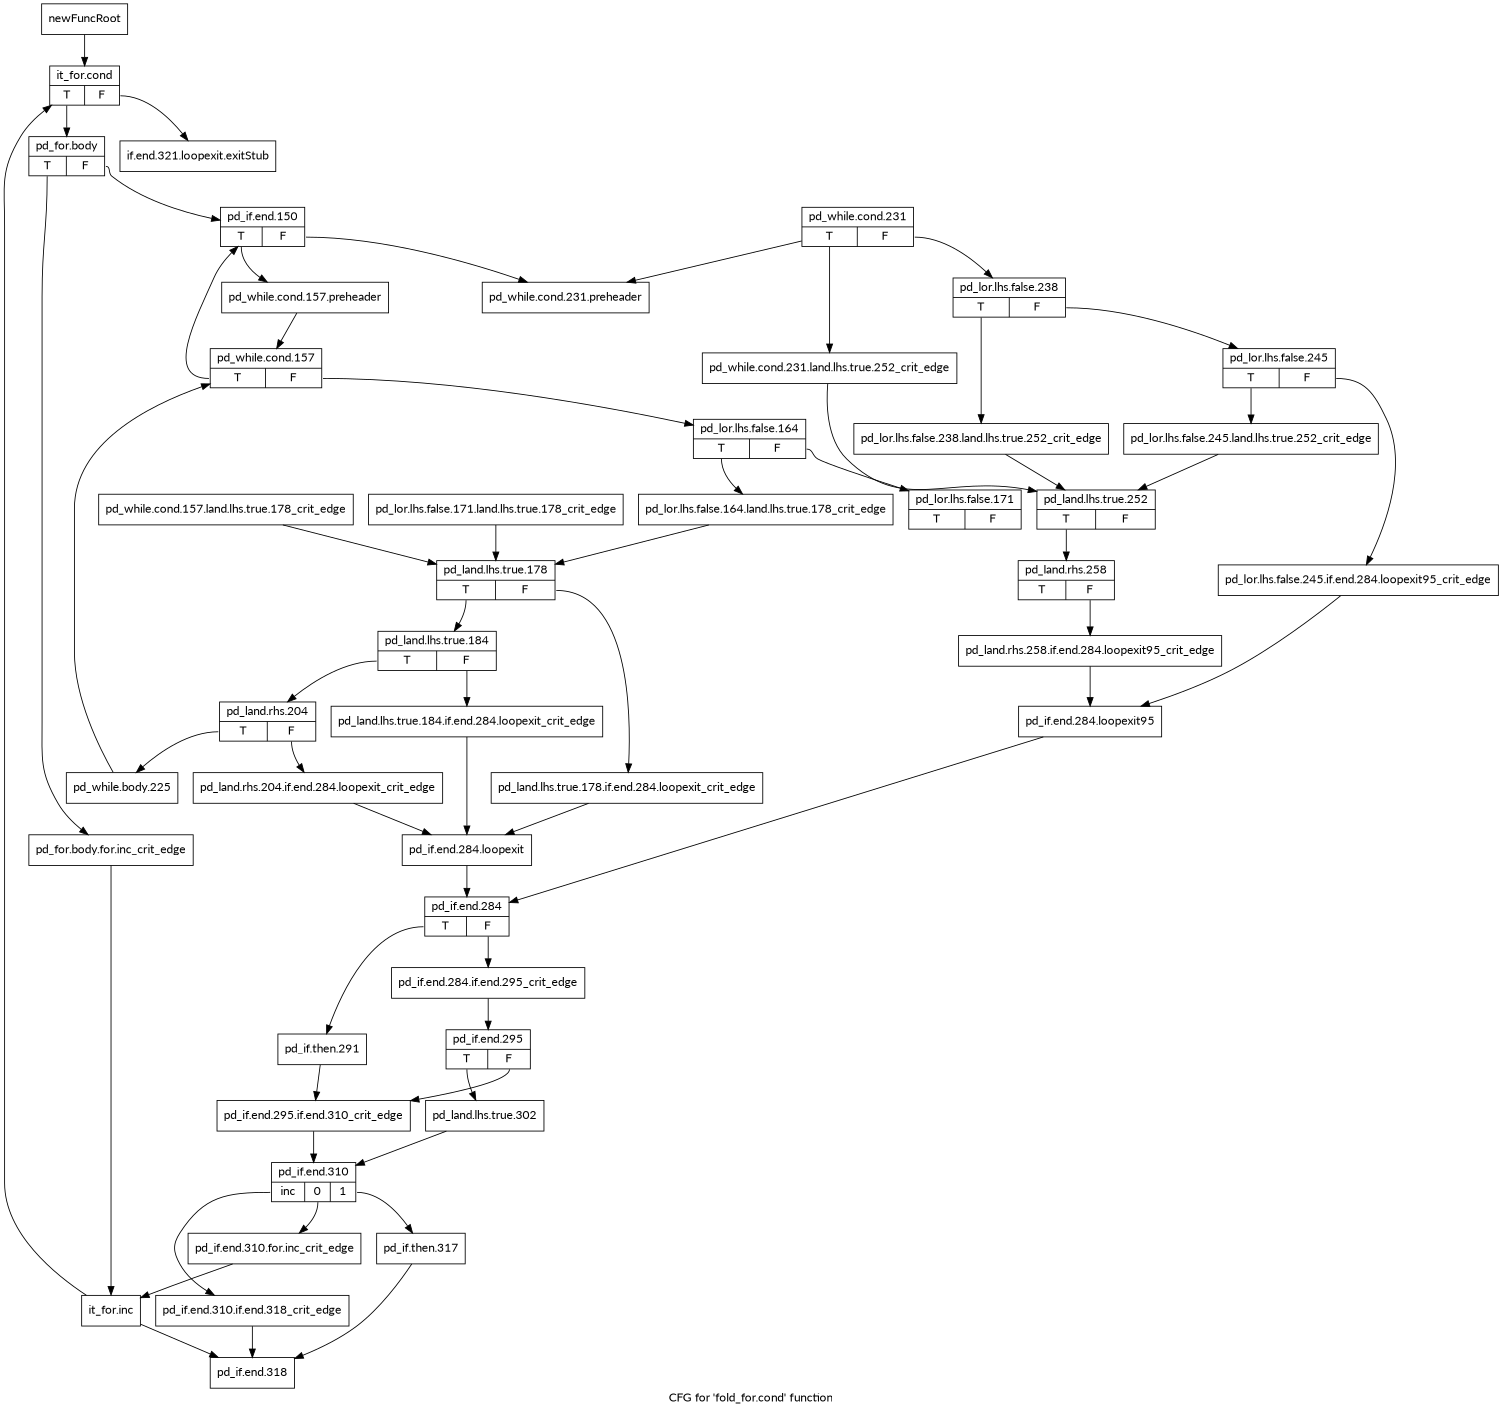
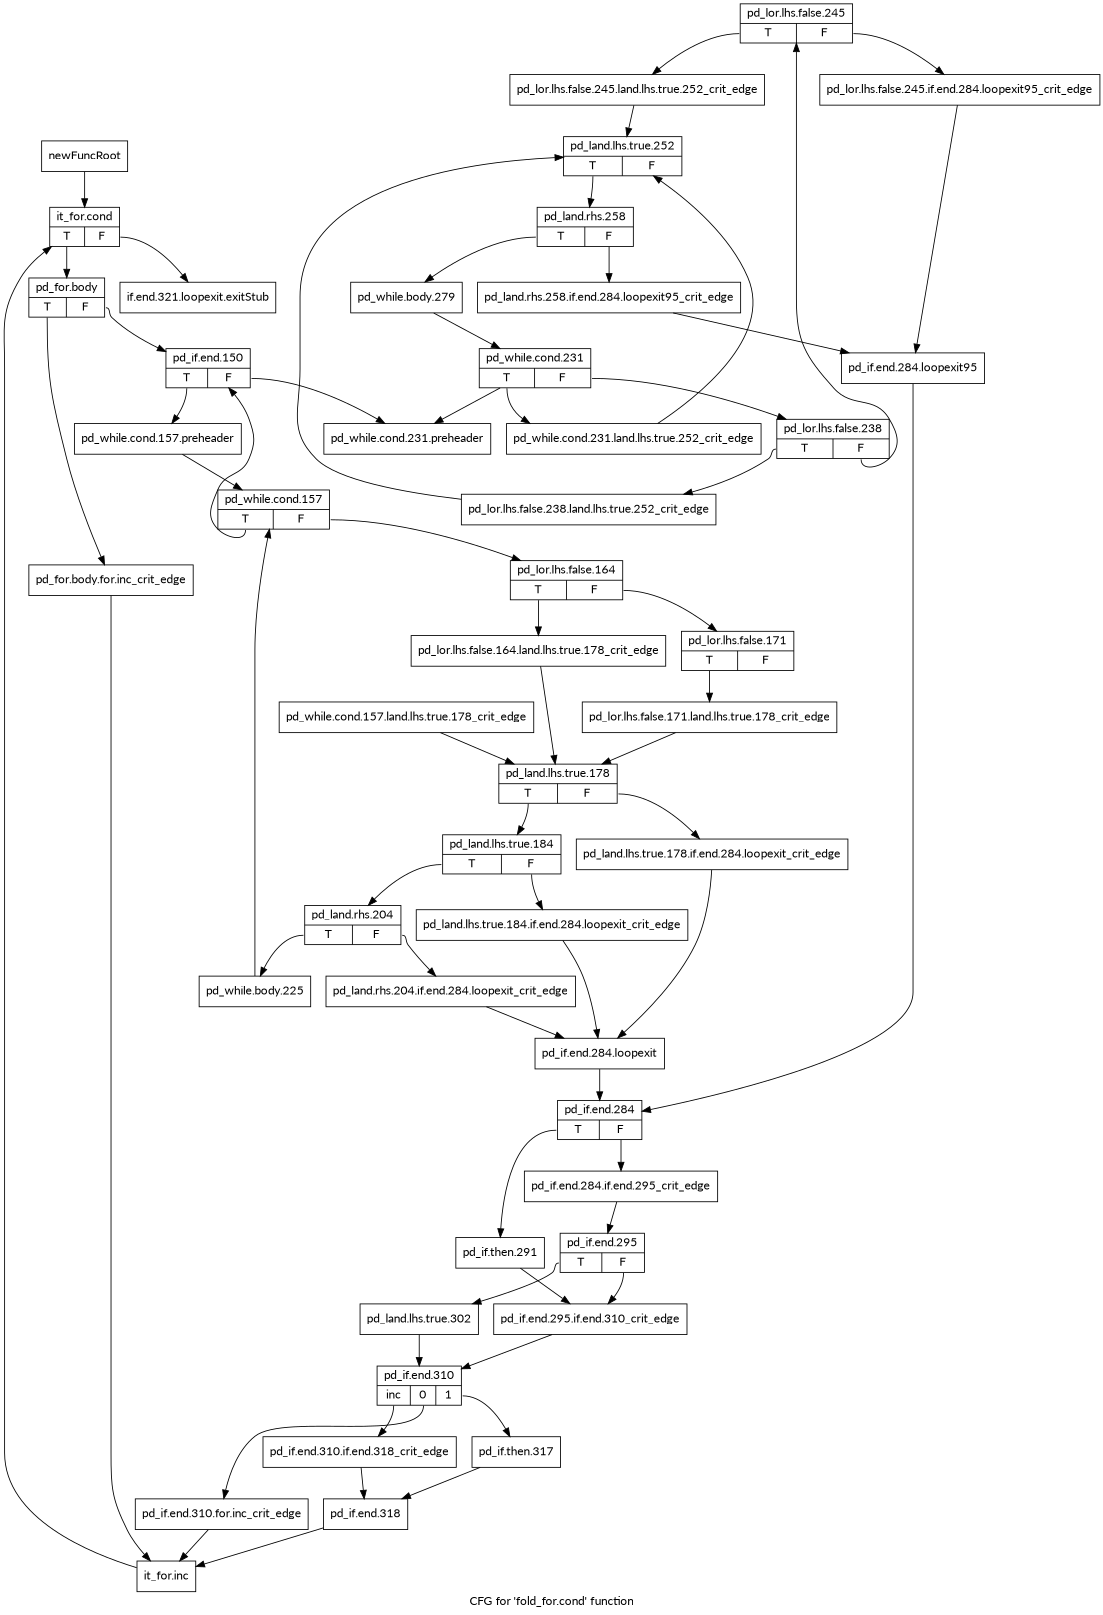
node "pd_while.body.279": added
edge "pd_lor.lhs.false.171" -> "pd_lor.lhs.false.171.land.lhs.true.178_crit_edge": added
edge "it_for.inc" -> "pd_if.end.318": reversed
